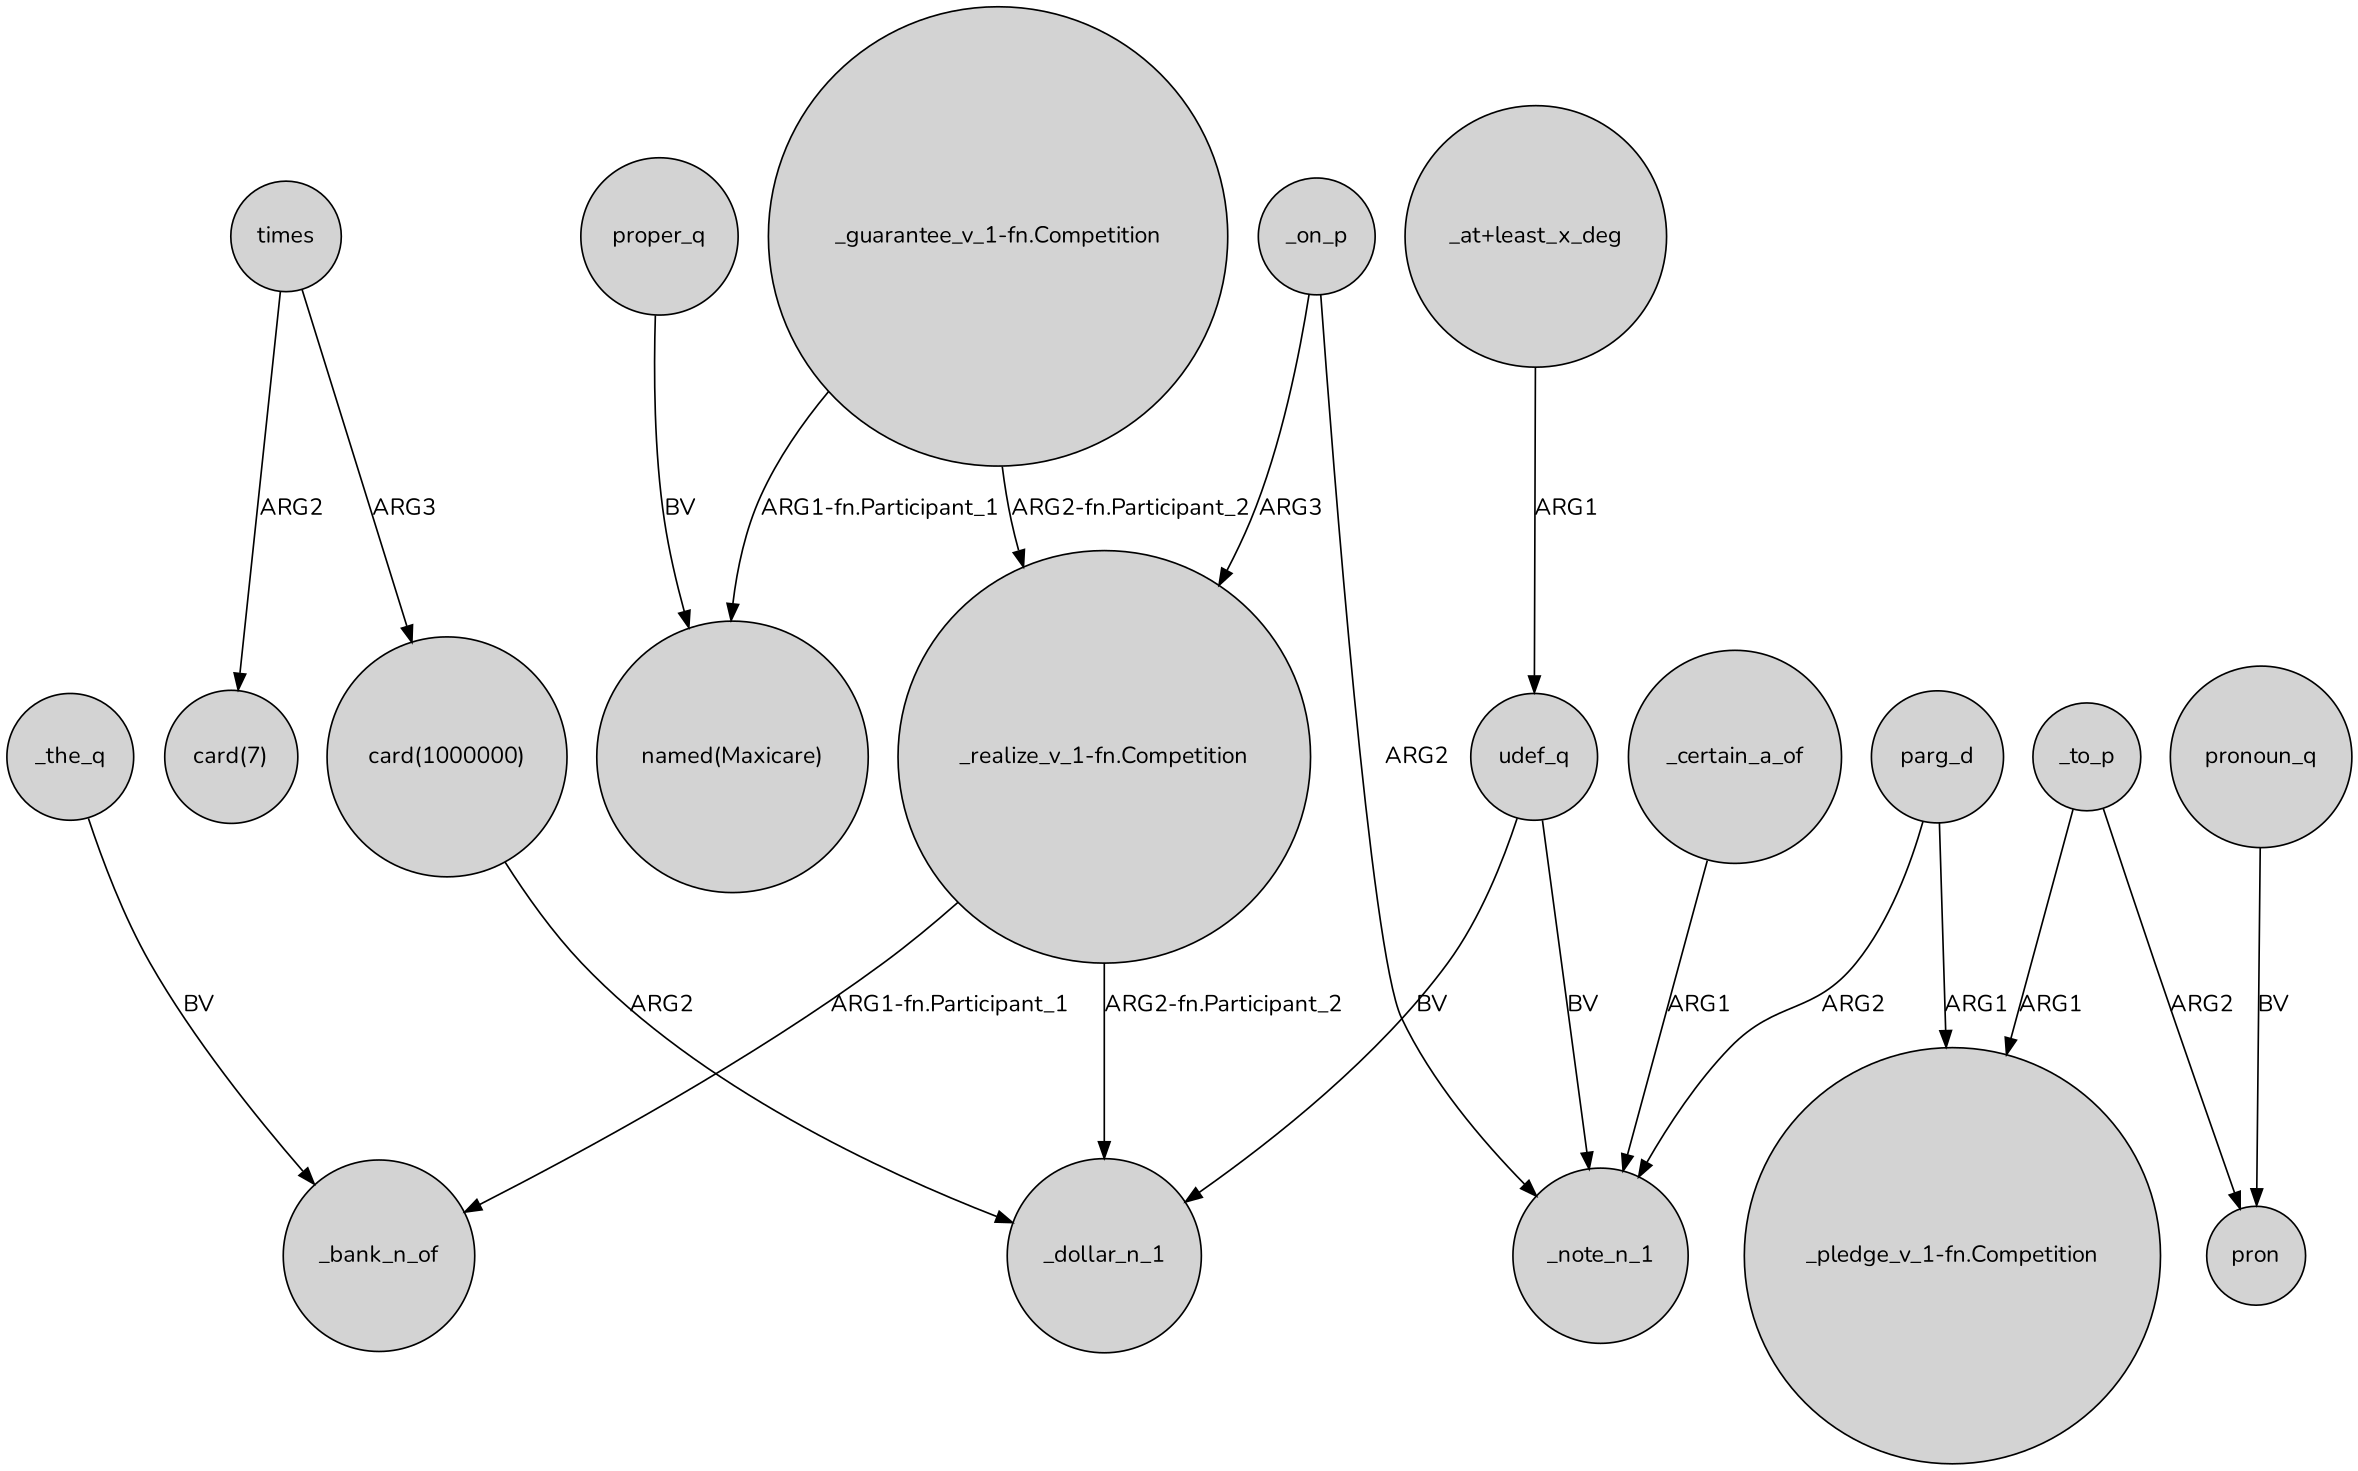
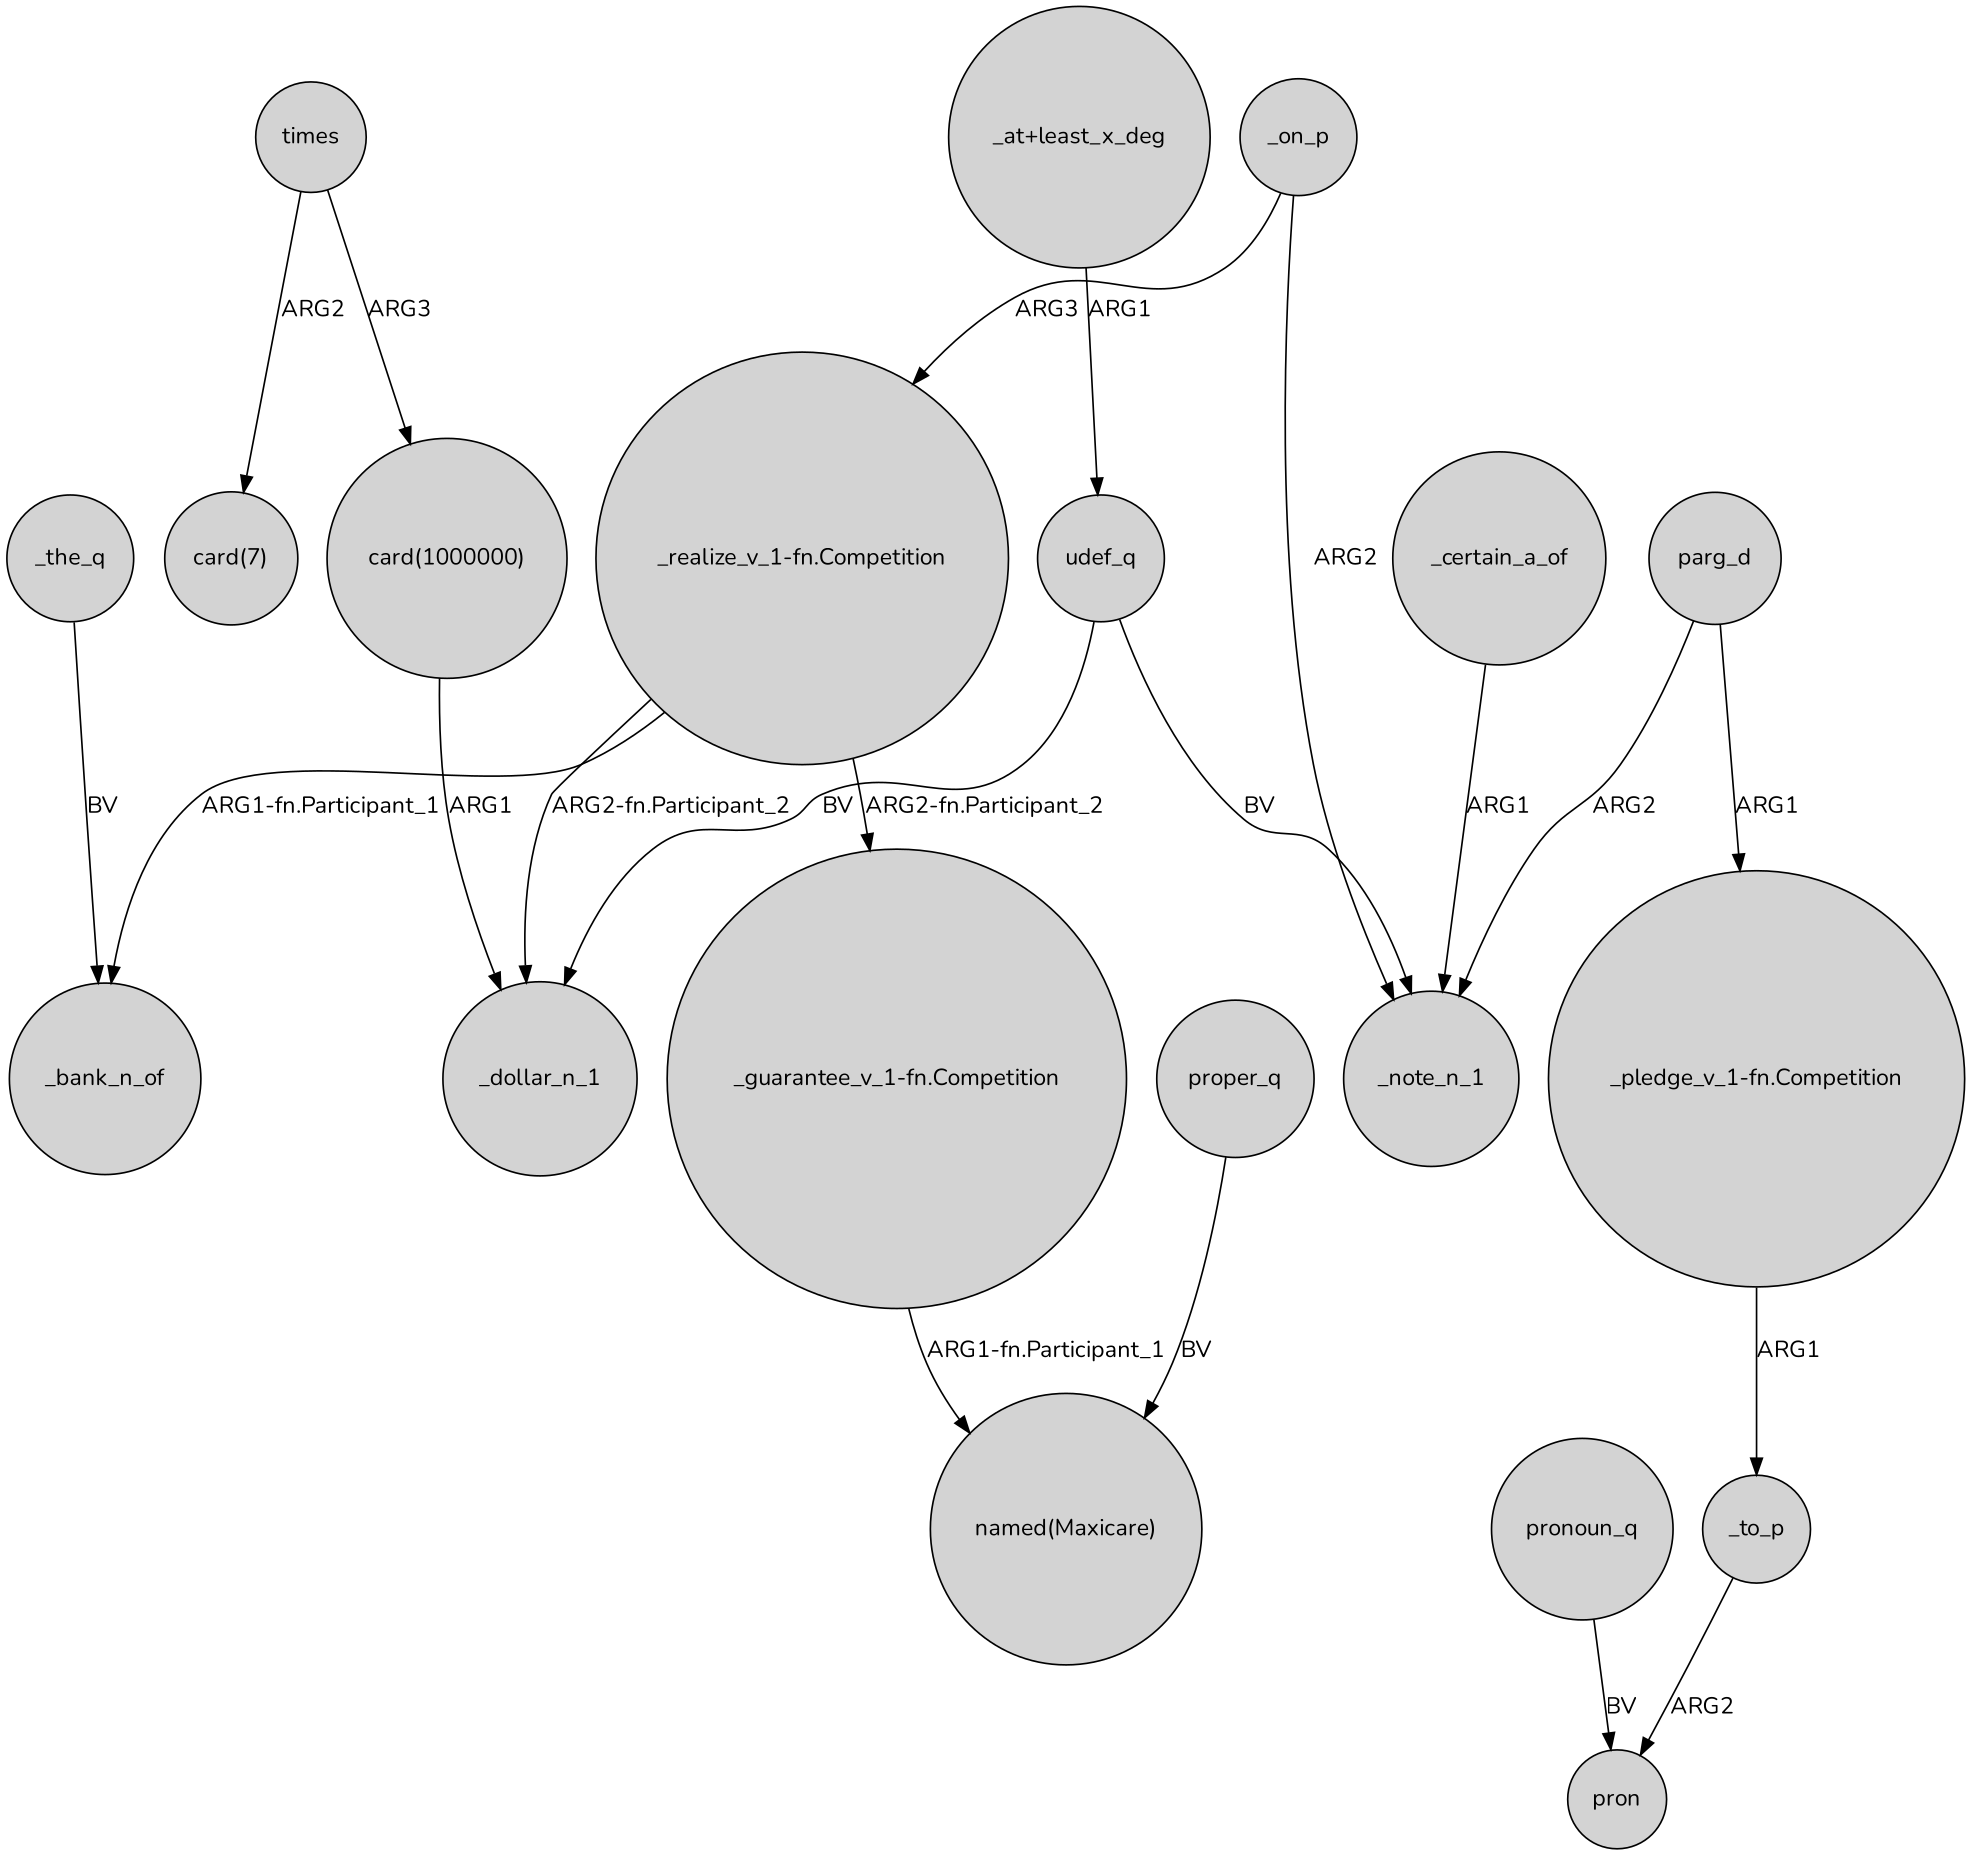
edge "_guarantee_v_1-fn.Competition" -> "_realize_v_1-fn.Competition": reversed
edge "_to_p" -> "_pledge_v_1-fn.Competition": reversed
edge "card(1000000)" -> "_dollar_n_1": label "ARG2" -> "ARG1"
